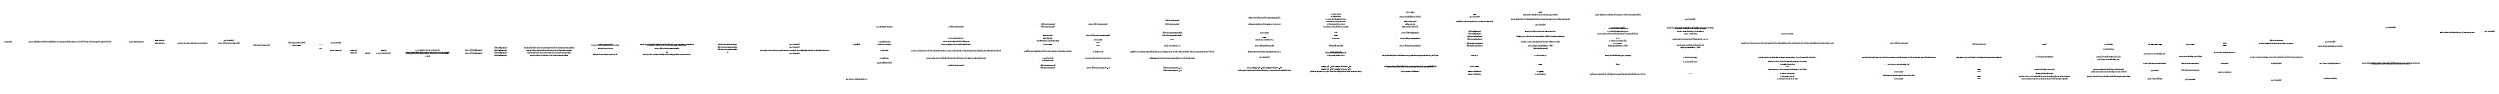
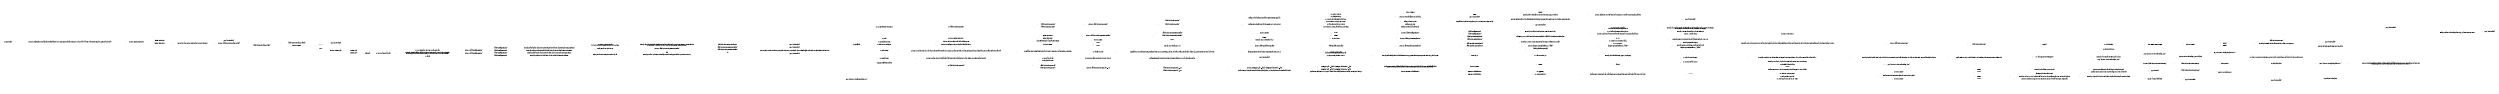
node "Interfacing: Looks like today was a gold star day!": label "Interfacing: Looks like today was a gold star day!" -> "Interfacing: Looks like today was a gold adorned day!"
node "Church Doors: You enter the inside.": label "Church Doors: You enter the inside." -> "Church Doors: You enter the church."
node "You: [Leave.]": added
node "Kim Kitsuragi: The lieutenant nods silently.": added
node "Empathy: Like is a touch of guilt in his voice.": label "Empathy: Like is a touch of guilt in his voice." -> "Empathy: There is a touch of guilt in his voice."
node "yeskimyesprybar": removed
